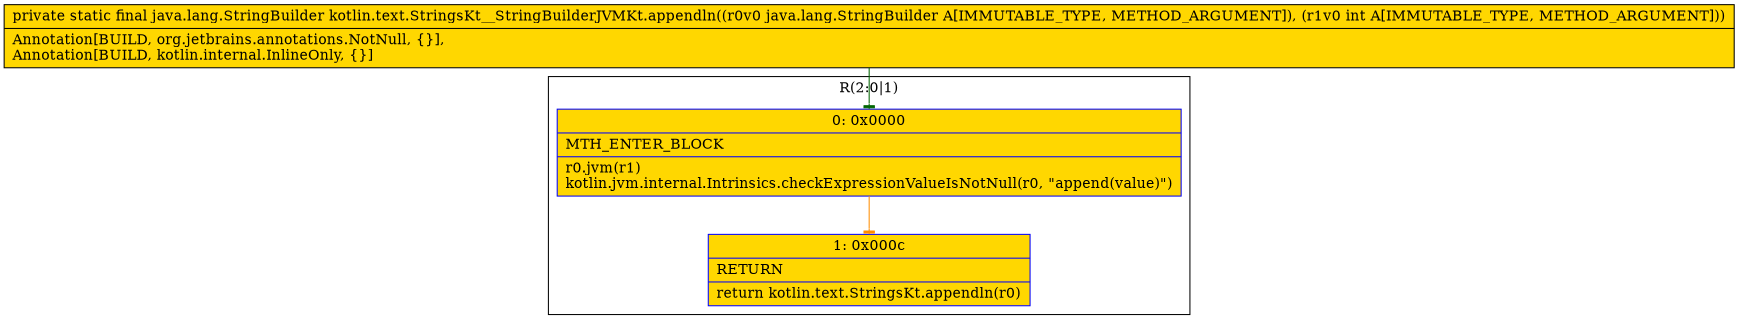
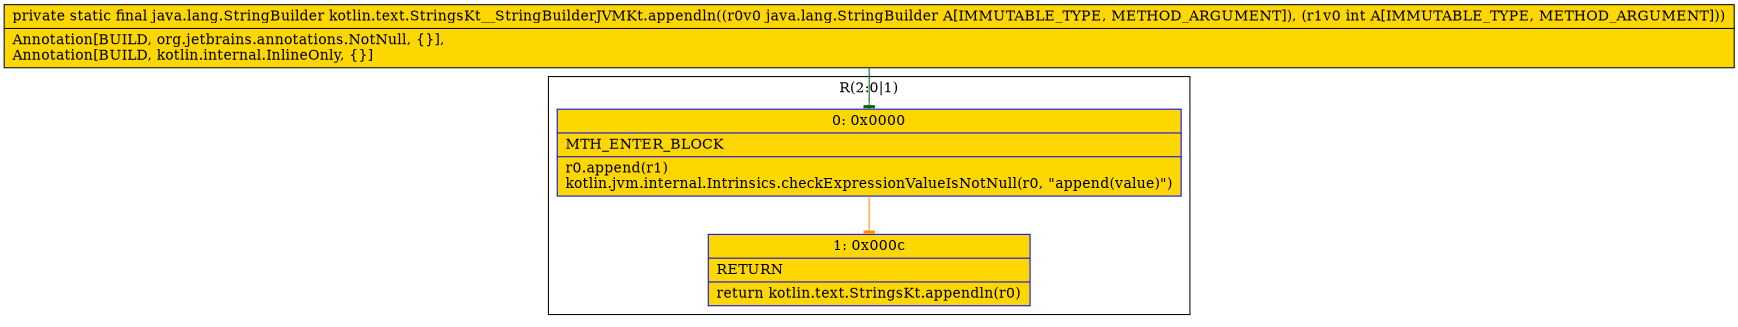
node "0: 0x0000": text "r0.jvm(r1)" -> "r0.append(r1)"
